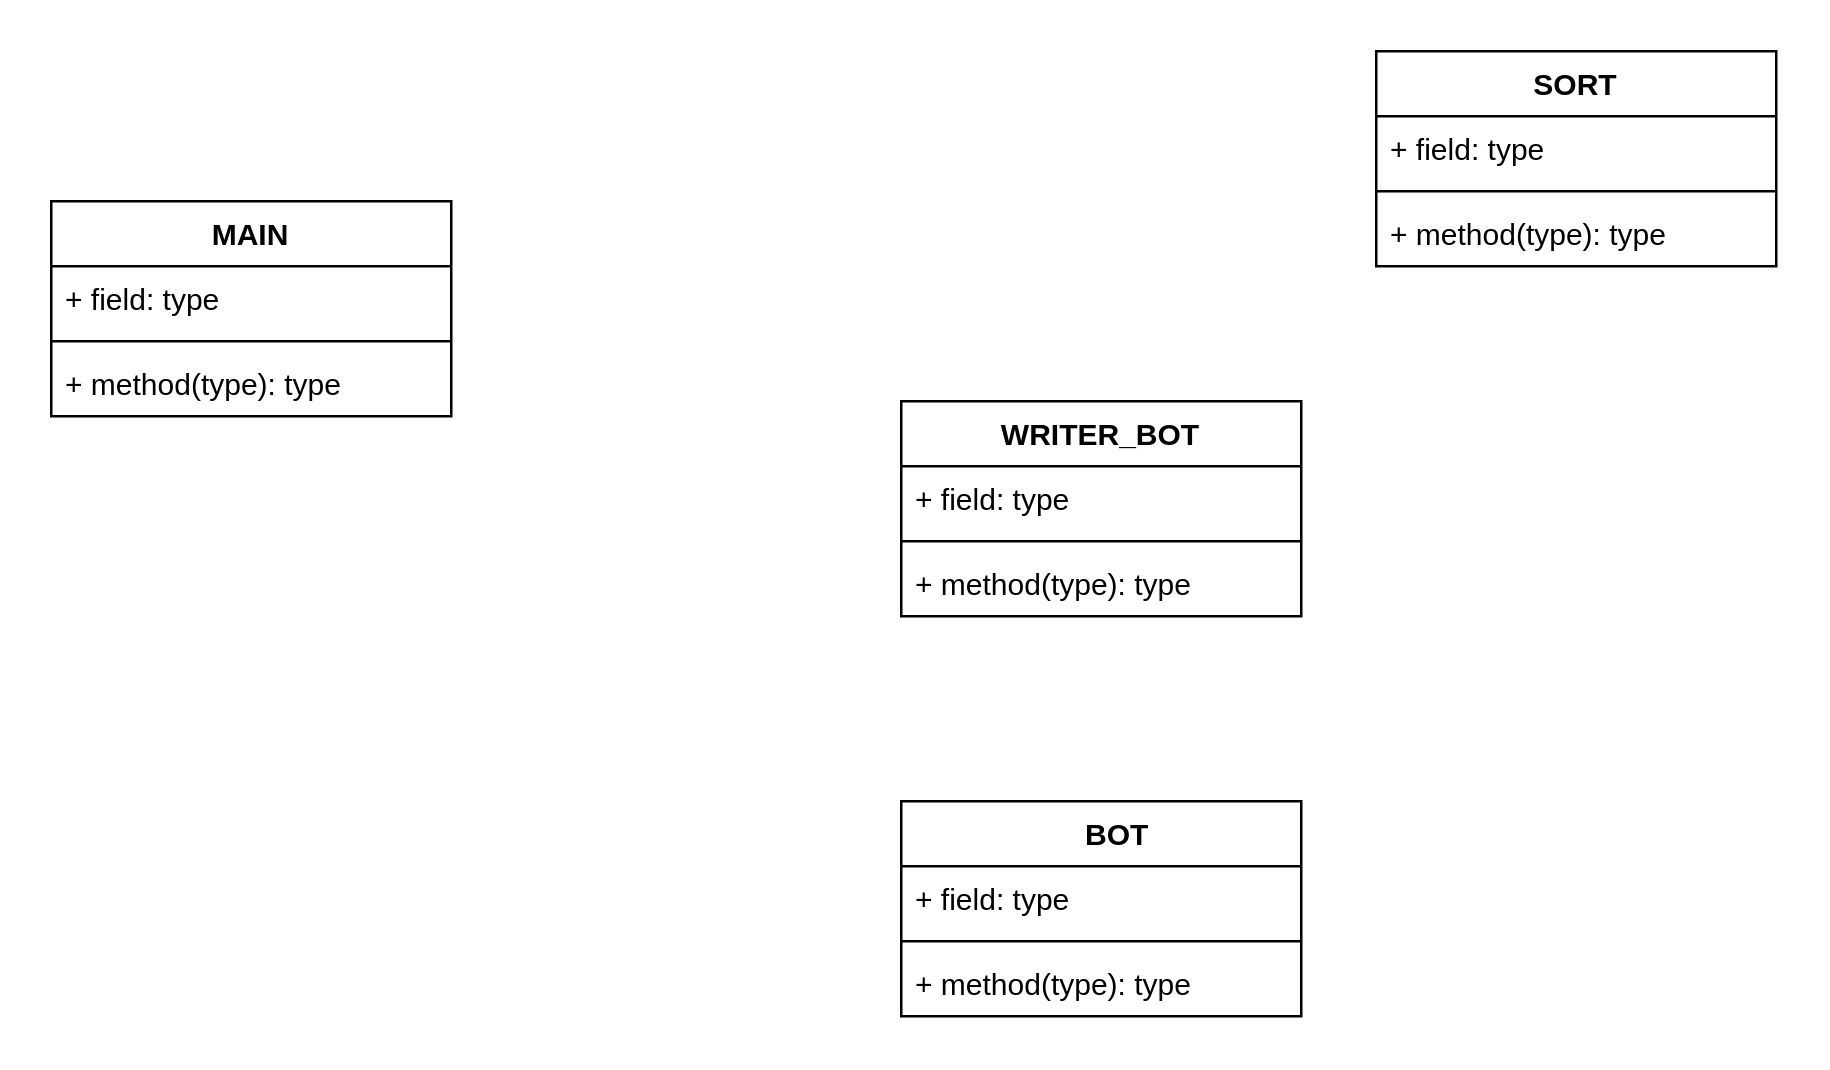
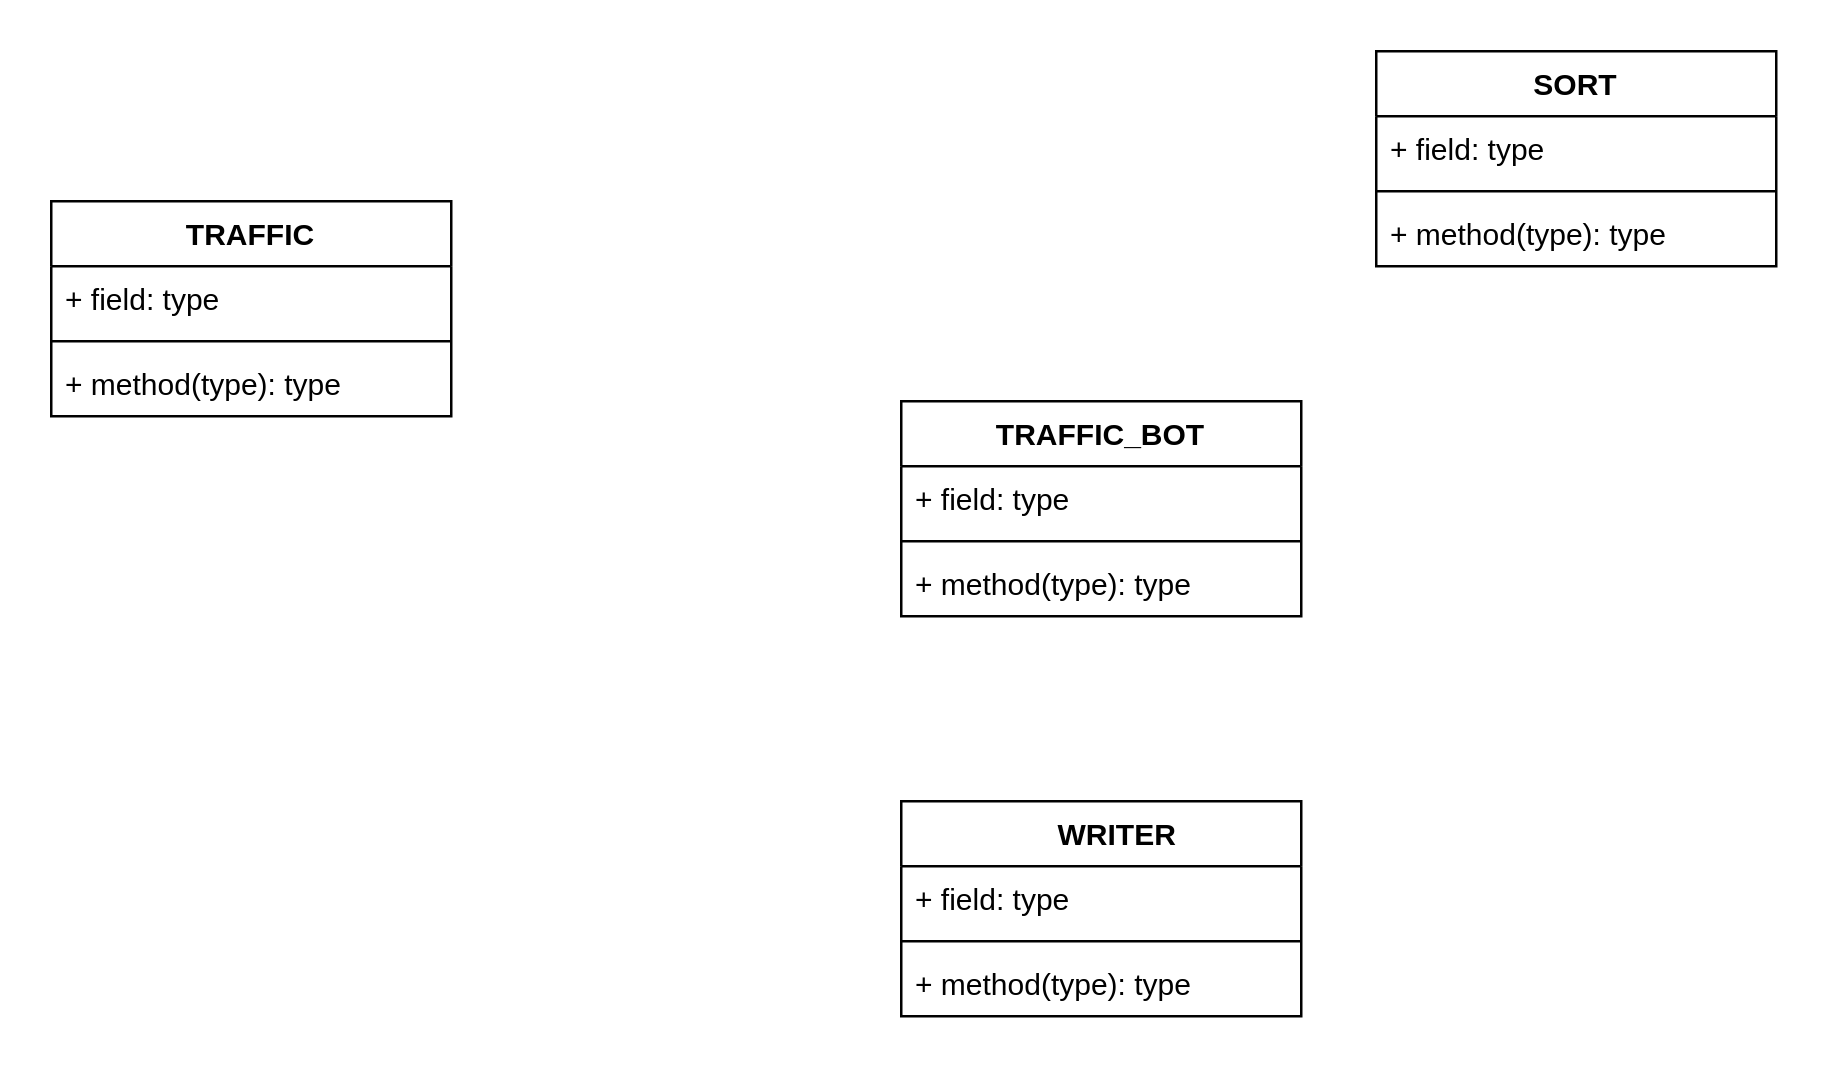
node "MAIN": label "MAIN" -> "TRAFFIC"
node "WRITER_BOT": label "WRITER_BOT" -> "TRAFFIC_BOT"
node "BOT": label "BOT" -> "WRITER"
